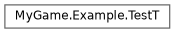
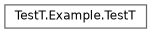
node "MyGame.Example.TestT": label "MyGame.Example.TestT" -> "TestT.Example.TestT"
